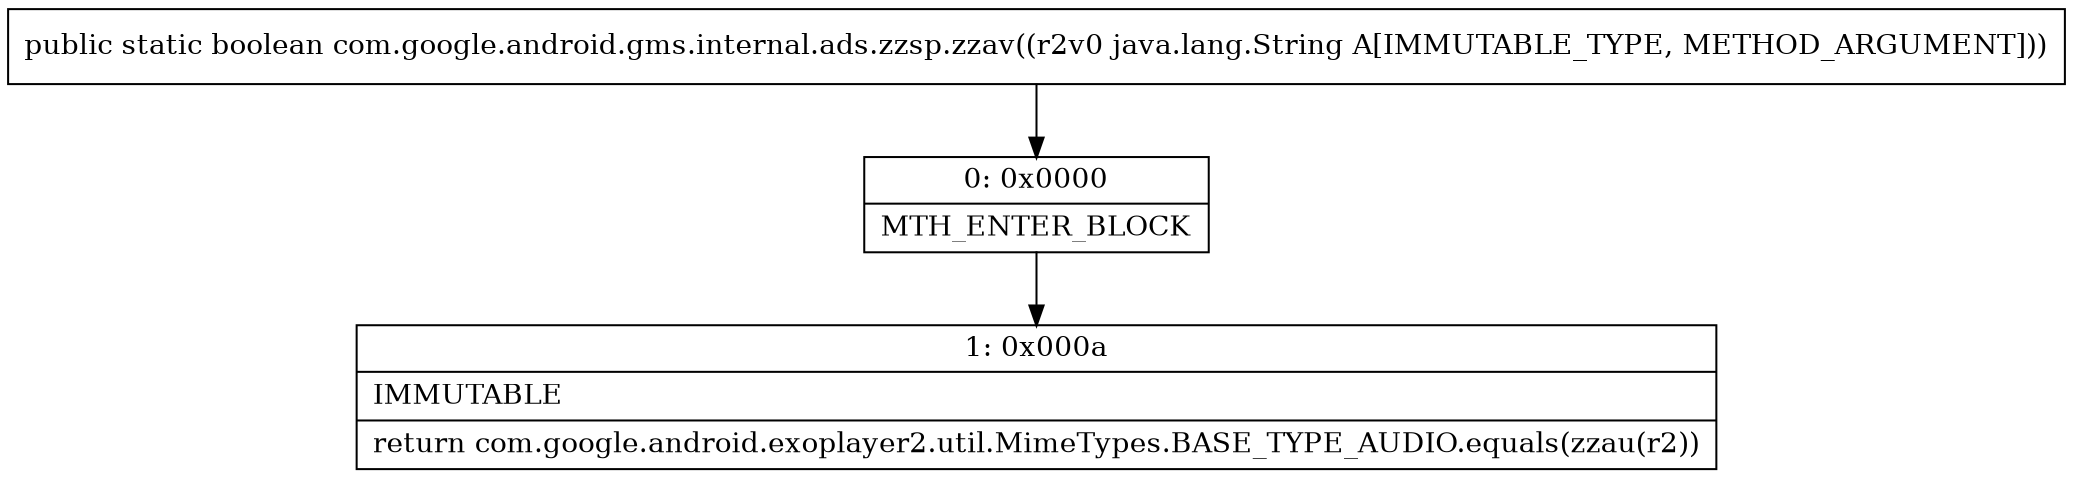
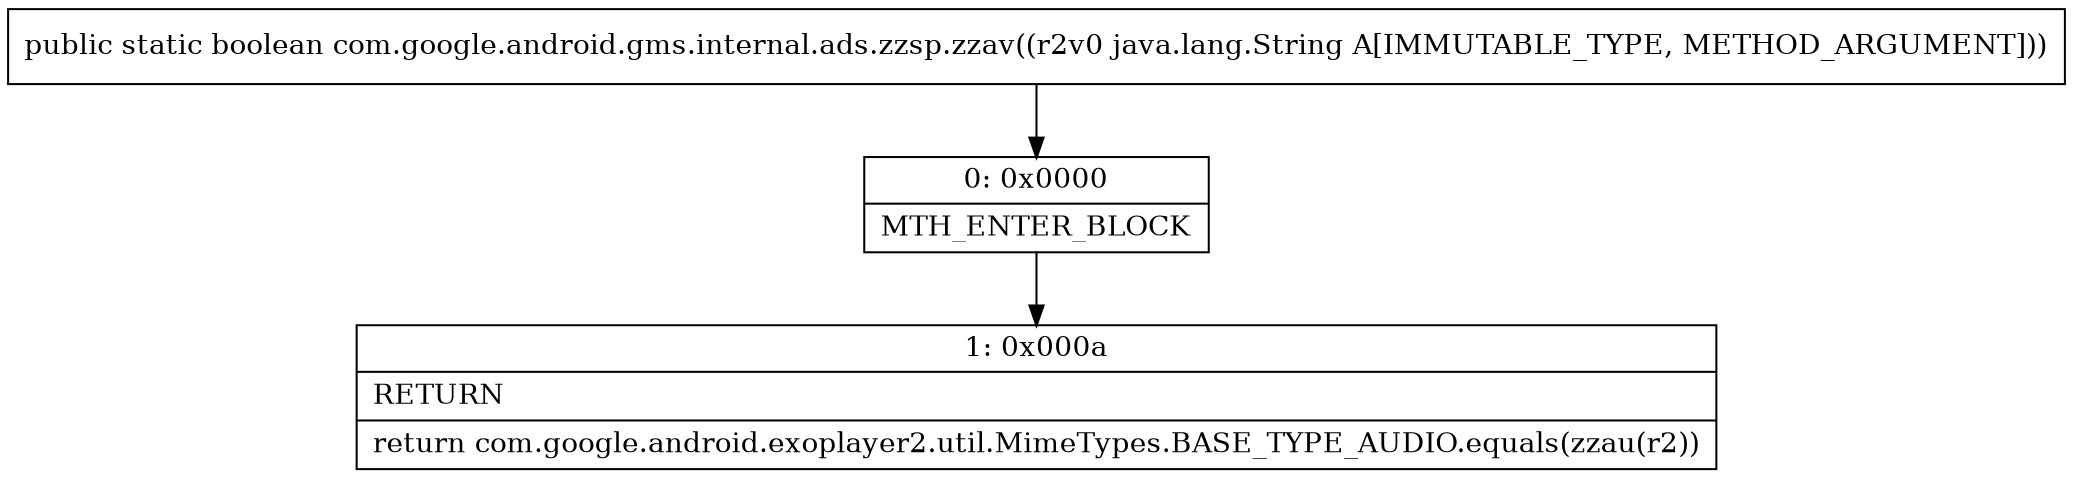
node "1: 0x000a": text "IMMUTABLE" -> "RETURN"
